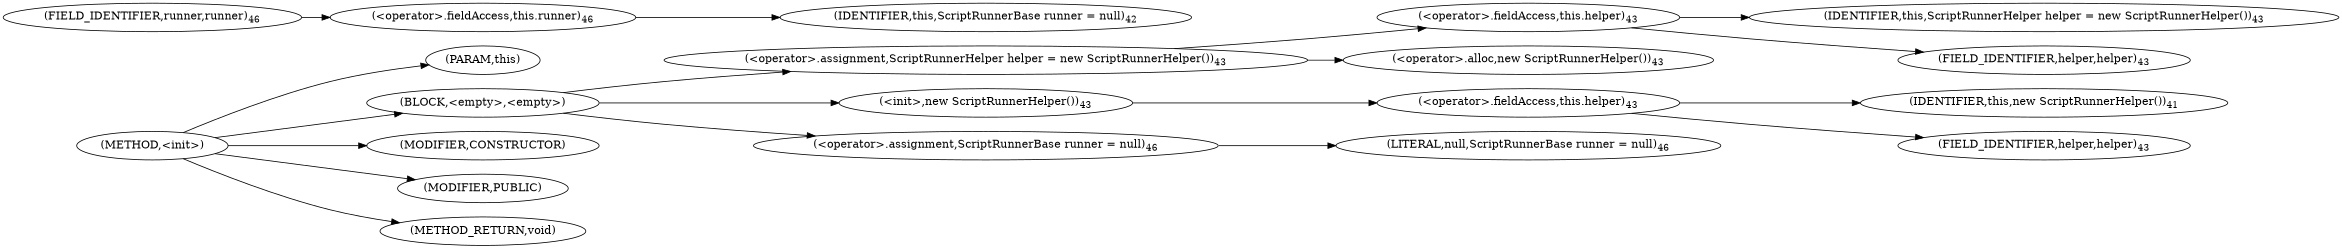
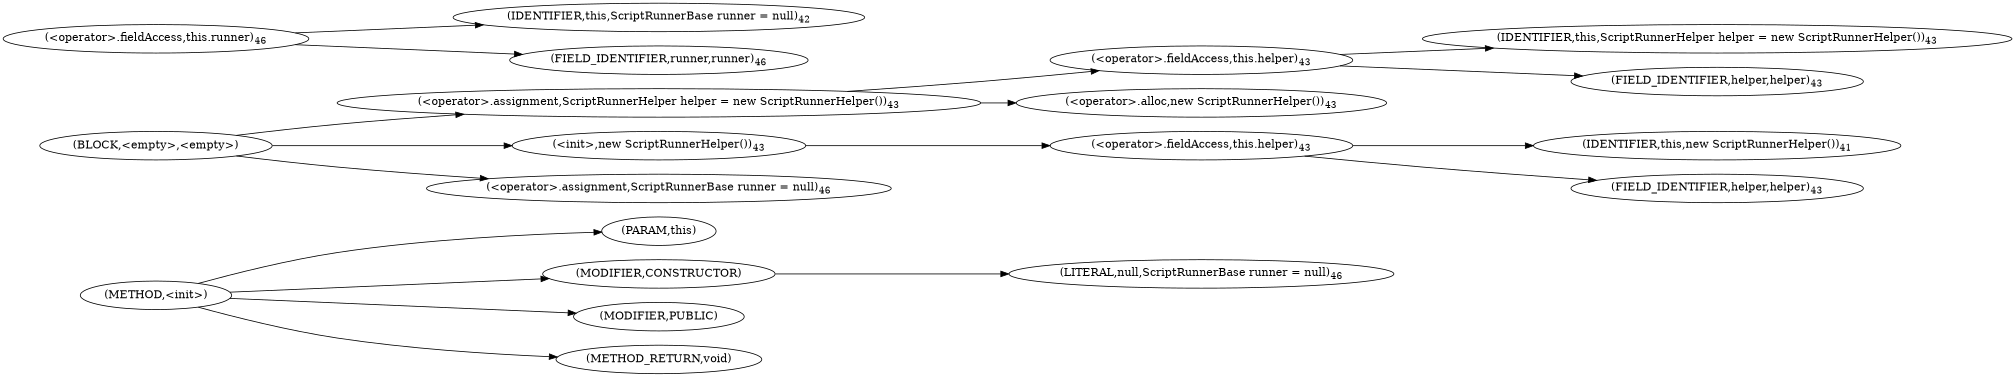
edge "(FIELD_IDENTIFIER,runner,runner)" -> "(<operator>.fieldAccess,this.runner)": reversed
edge "(METHOD,<init>)" -> "(BLOCK,<empty>,<empty>)": removed
edge "(<operator>.assignment,ScriptRunnerBase runner = null)" -> "(LITERAL,null,ScriptRunnerBase runner = null)": now "(MODIFIER,CONSTRUCTOR)" -> "(LITERAL,null,ScriptRunnerBase runner = null)"
